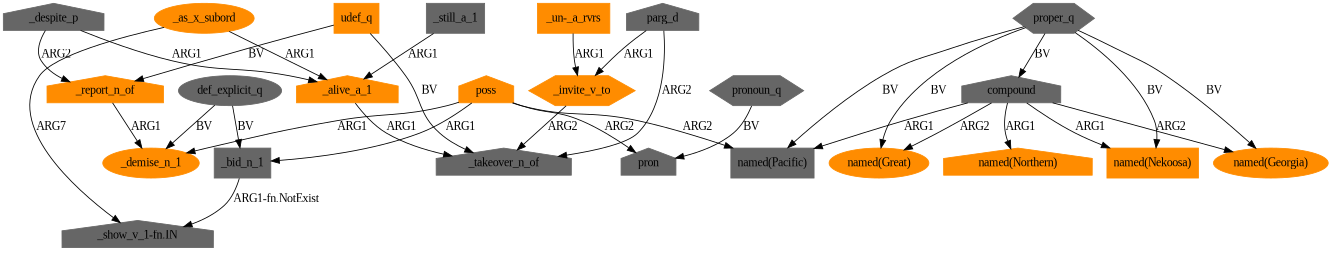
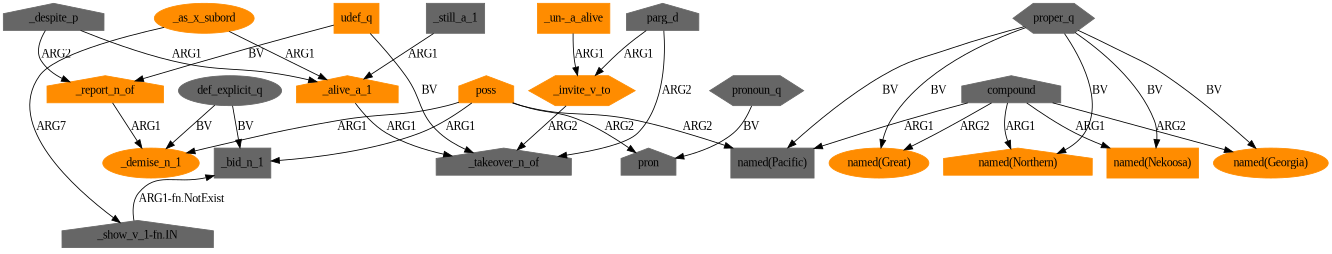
node "_un-_a_rvrs": label "_un-_a_rvrs" -> "_un-_a_alive"
edge "proper_q" -> "compound": now "proper_q" -> "named(Northern)"
edge "_bid_n_1" -> "_show_v_1-fn.IN": reversed
